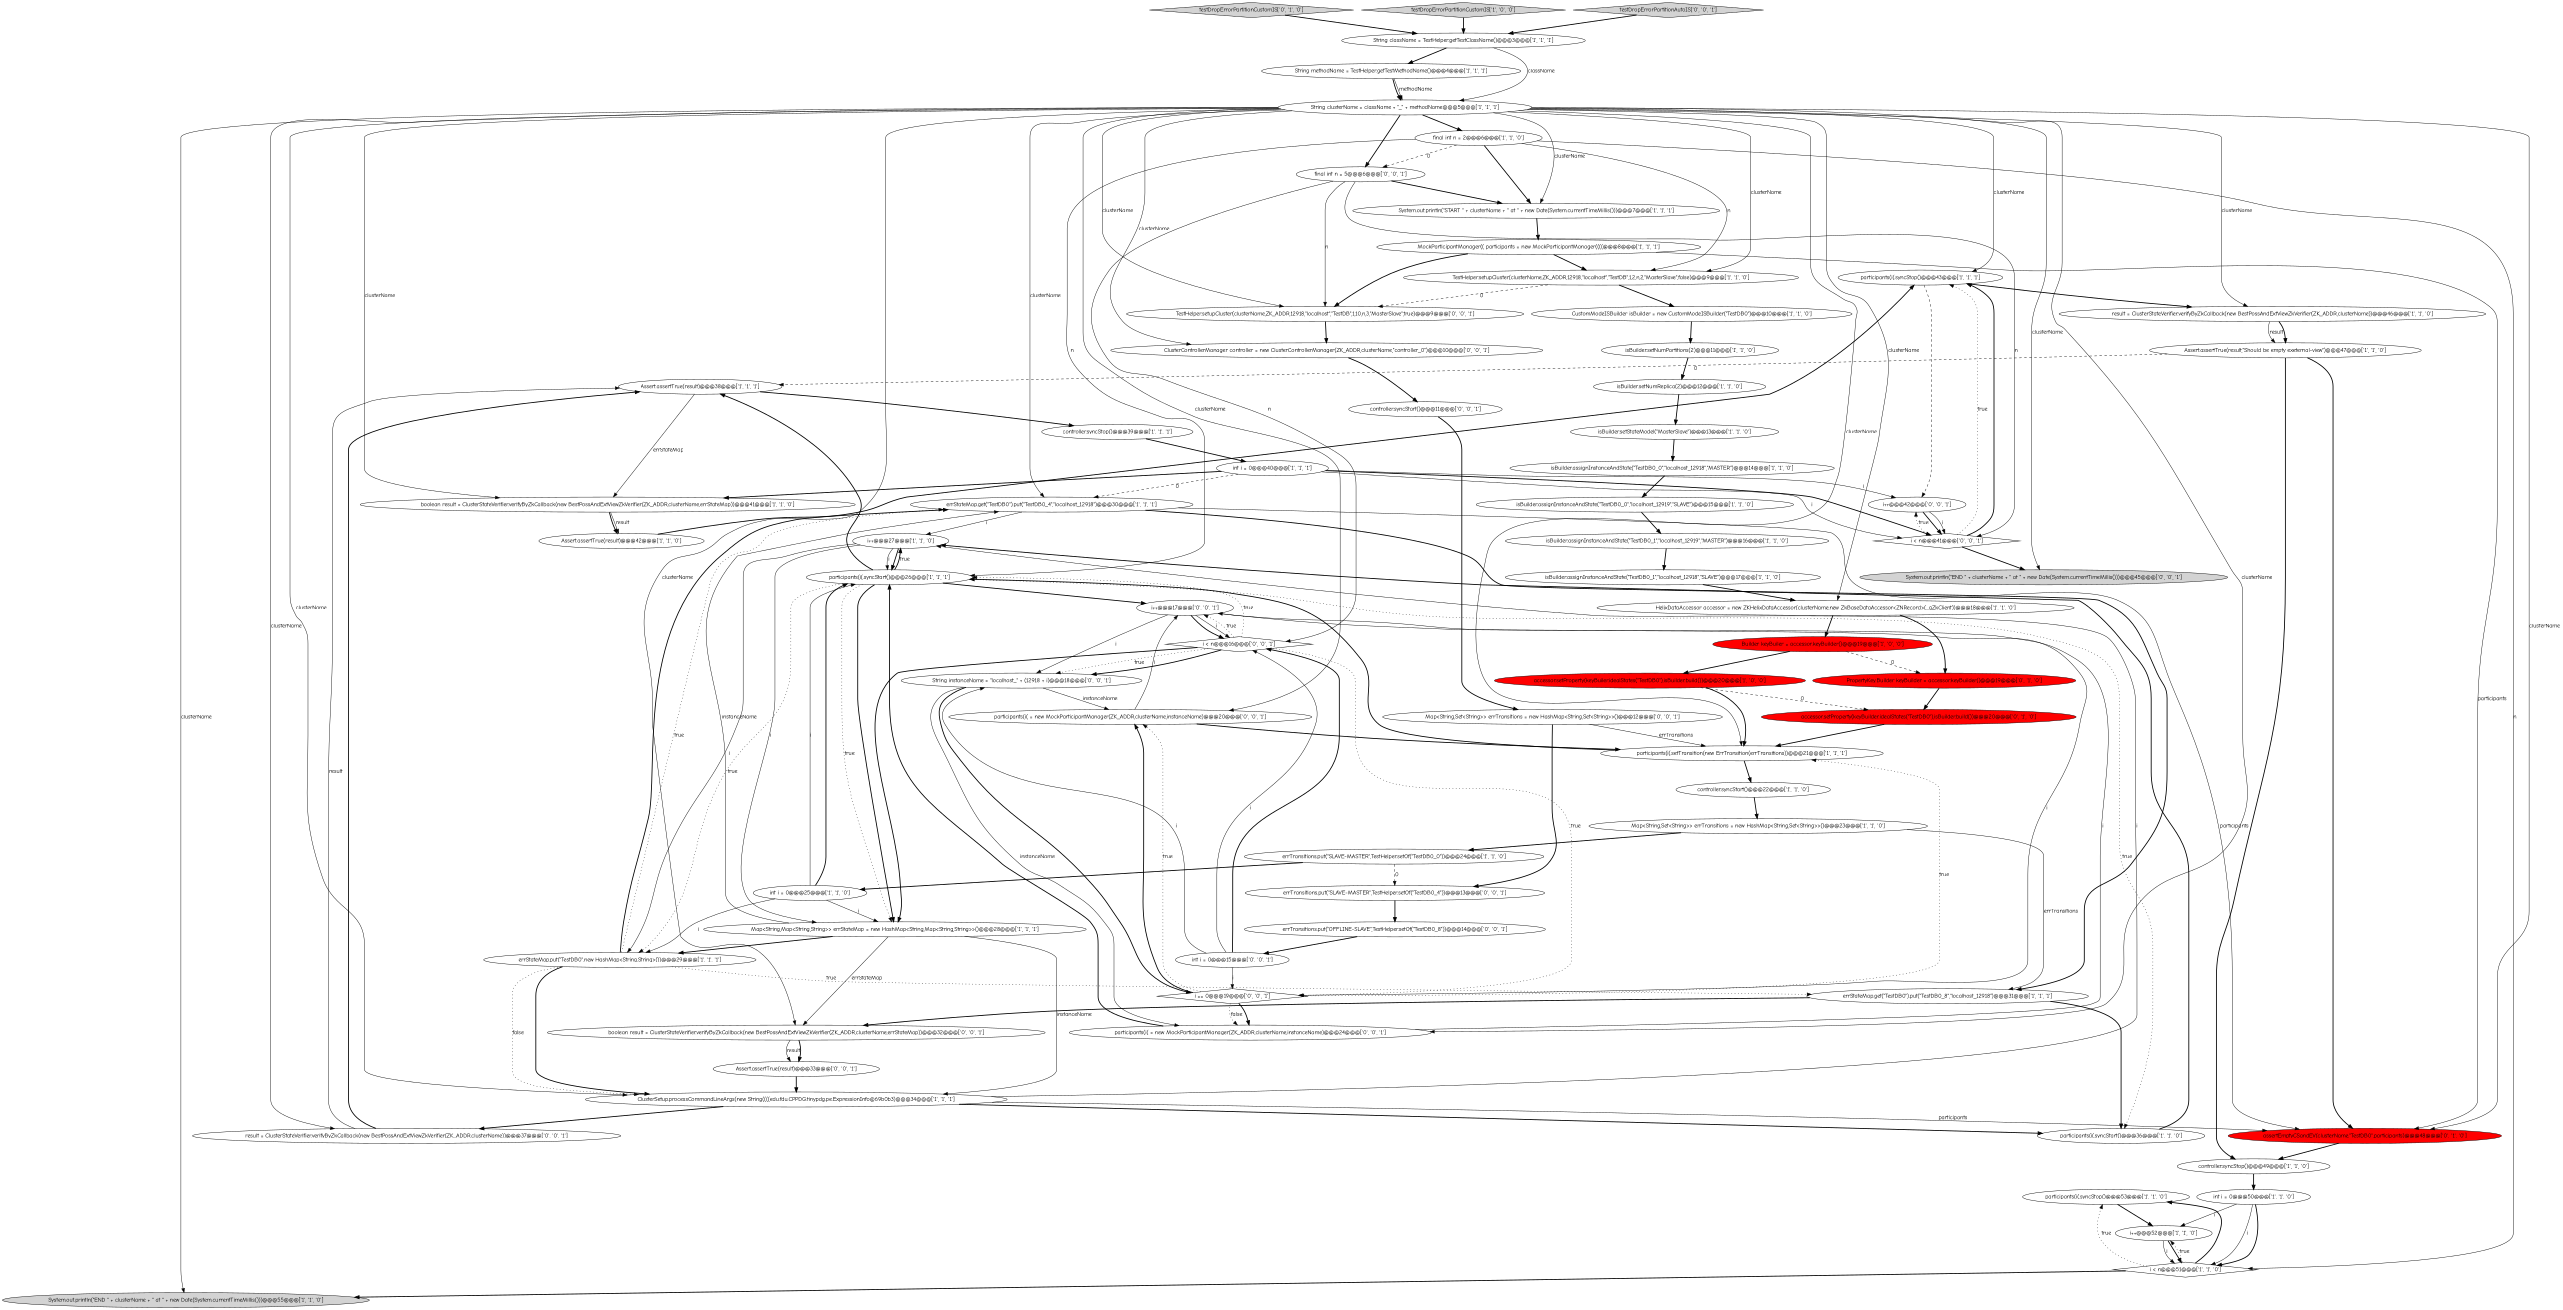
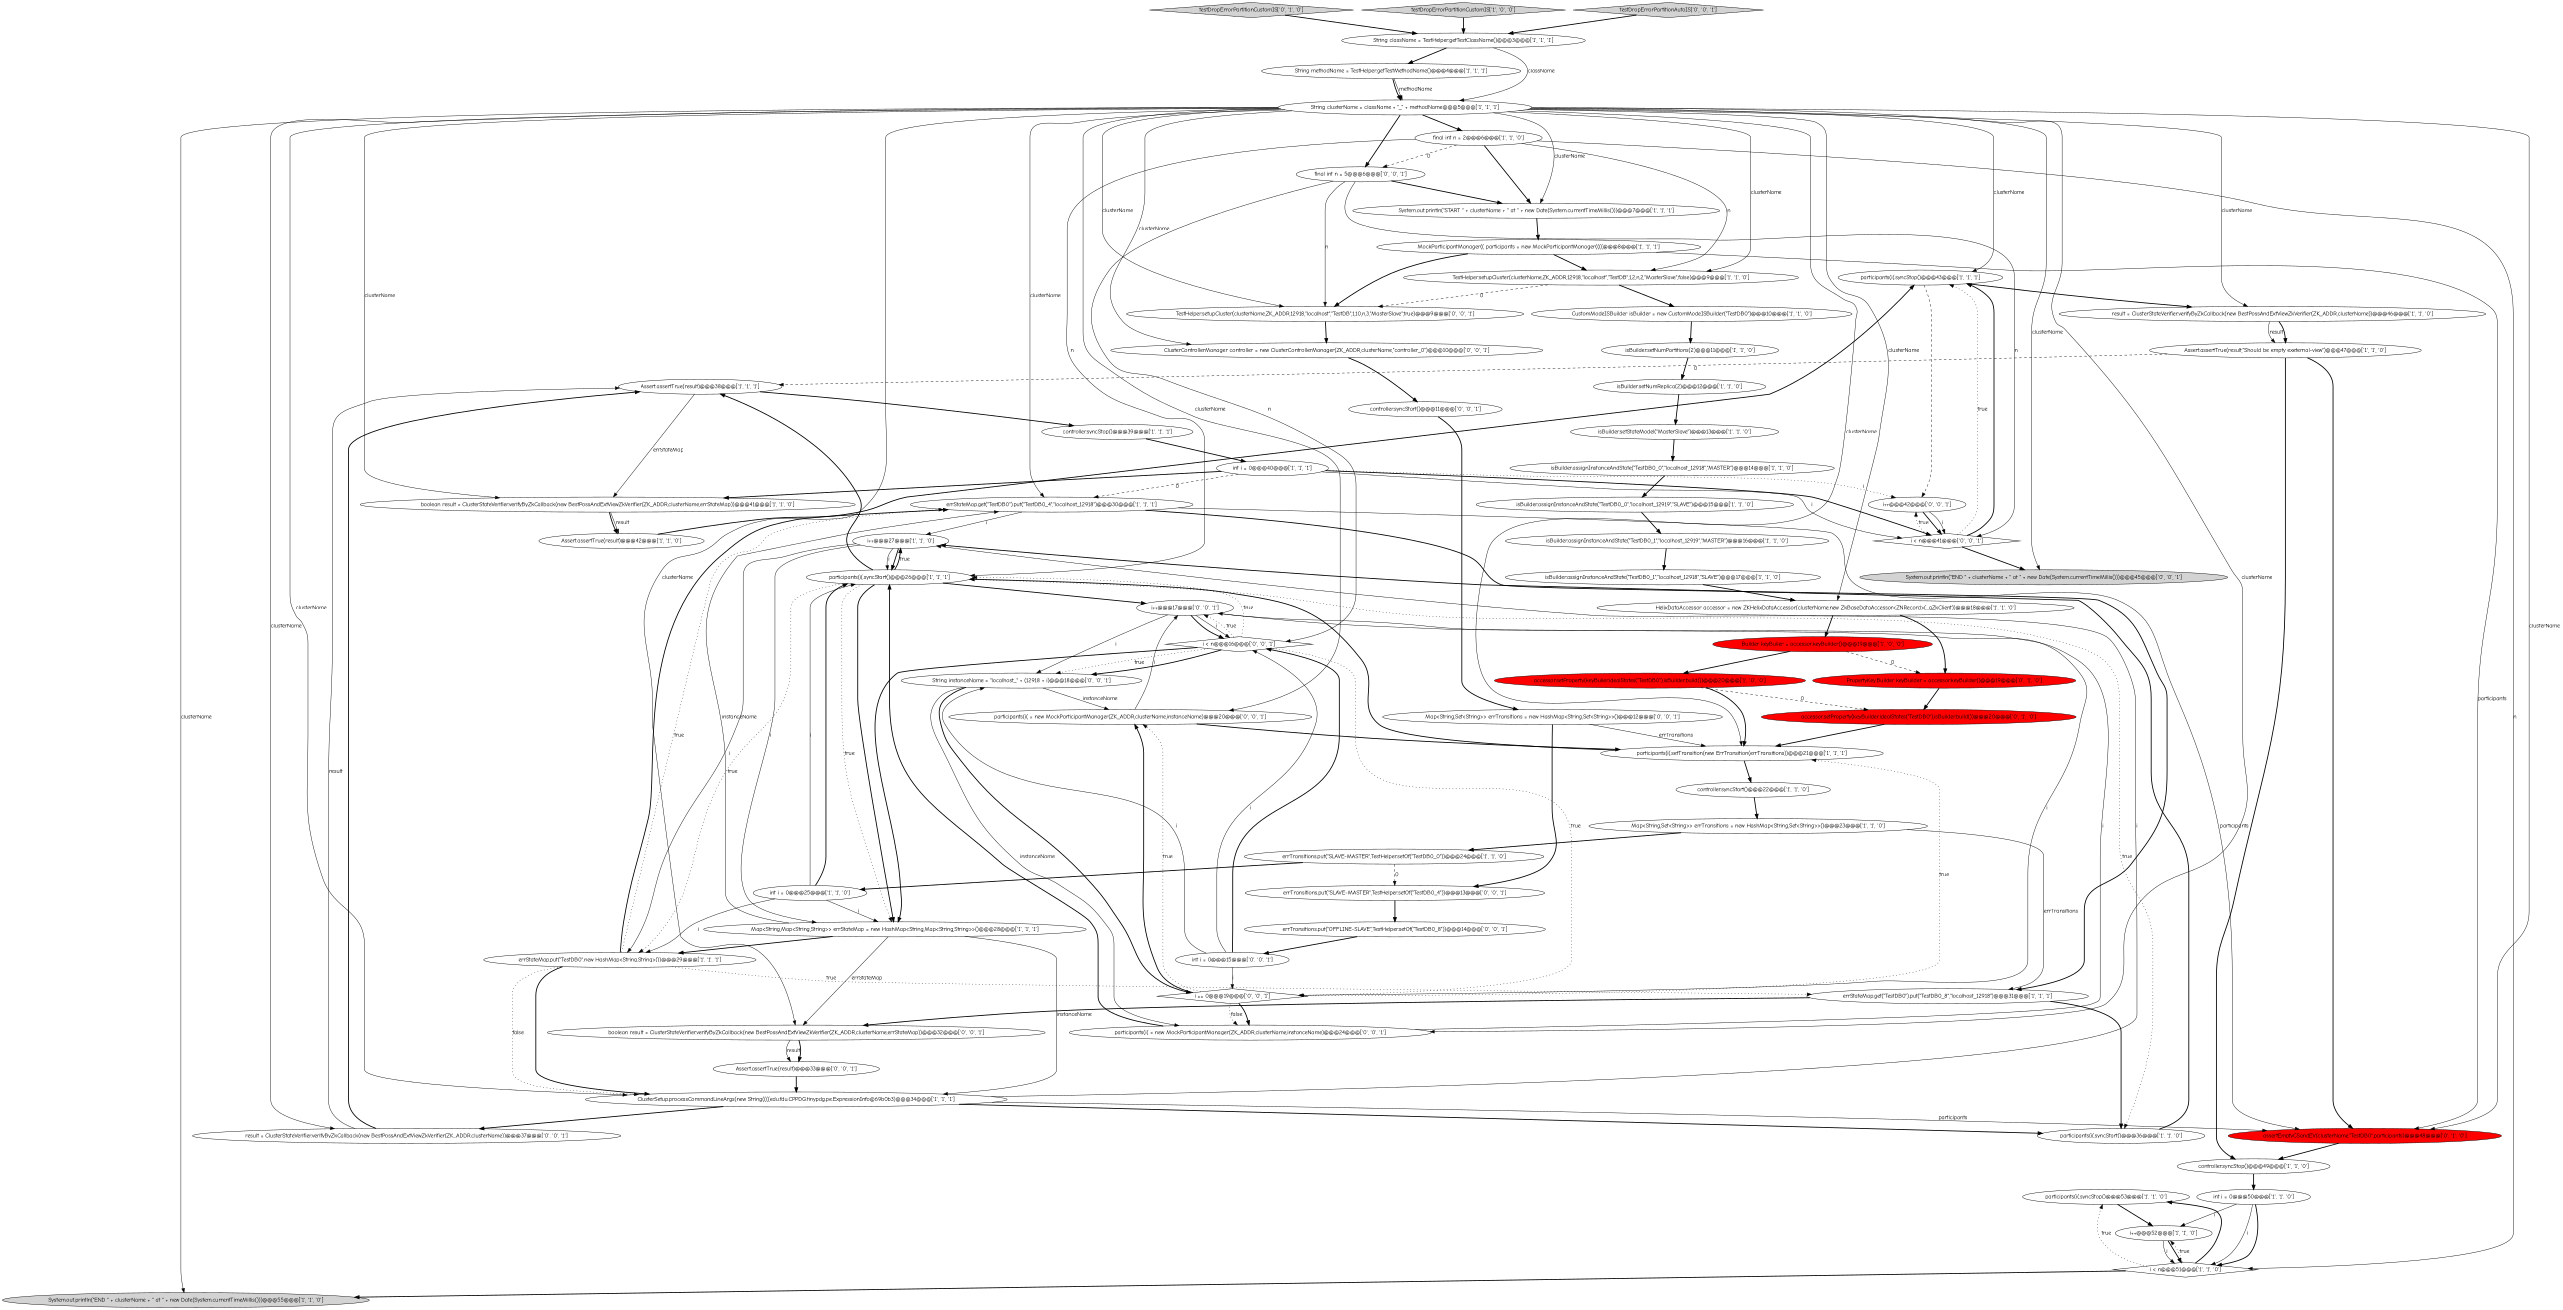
edge "int i = 0@@@40@@@['1', '1', '1']" -> "i++@@@42@@@['0', '0', '1']": style solid -> dotted
